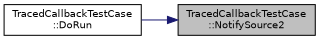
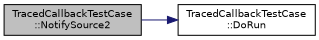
edge "TracedCallbackTestCase ::DoRun" -> "TracedCallbackTestCase ::NotifySource2": reversed
